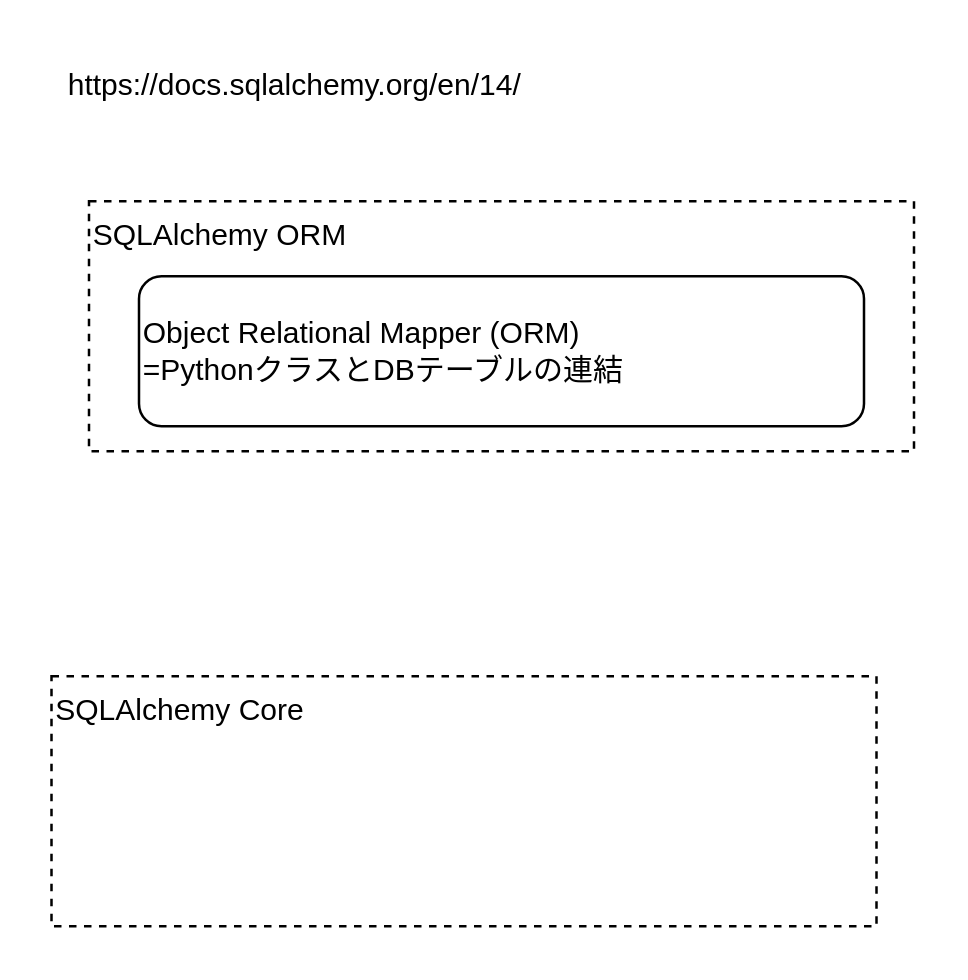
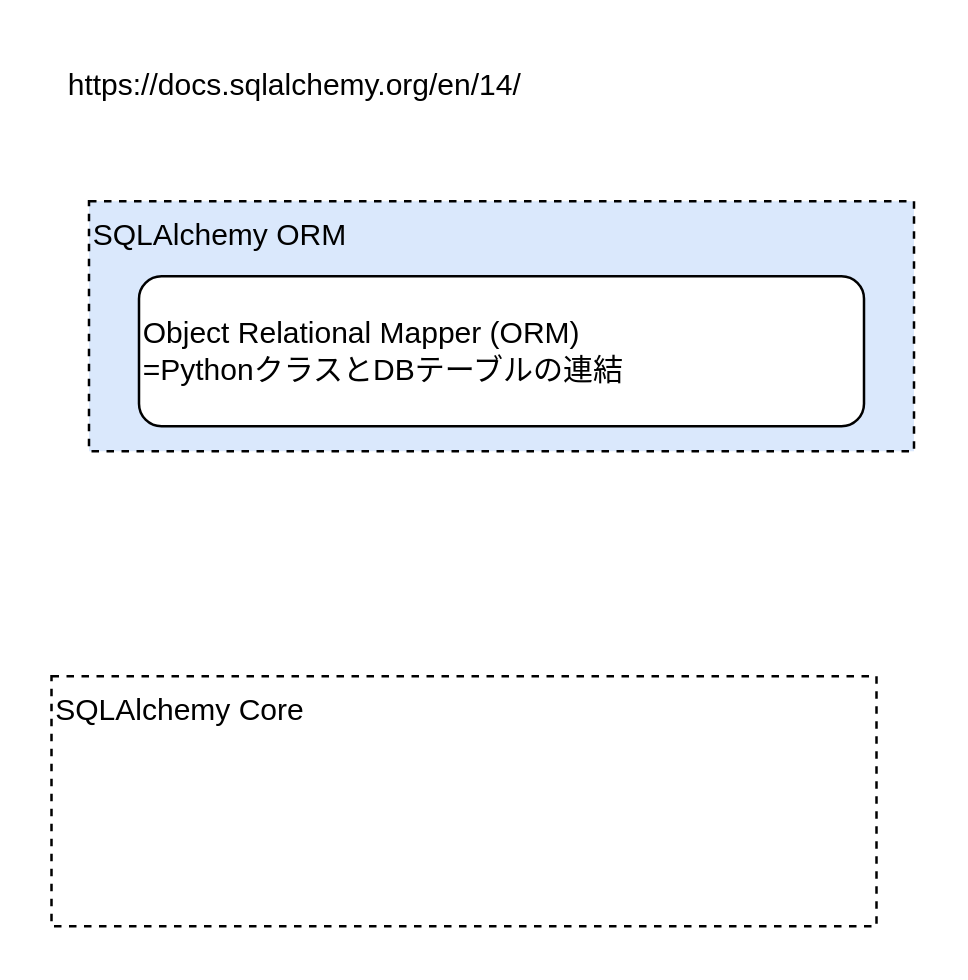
node "SQLAlchemy ORM": fillcolor #ffffff -> #dae8fc
